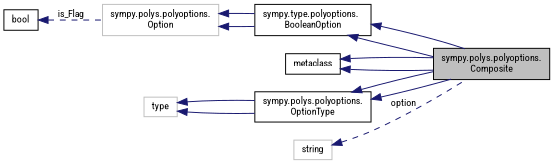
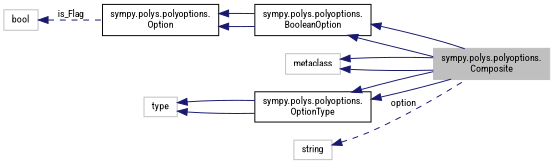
node "bool": color black -> grey75
node "sympy.polys.polyoptions. Option": color grey75 -> black
node "sympy.type.polyoptions. BooleanOption": label "sympy.type.polyoptions. BooleanOption" -> "sympy.polys.polyoptions. BooleanOption"
node "metaclass": color black -> grey75
node "sympy.polys.polyoptions. Composite": color black -> grey75
